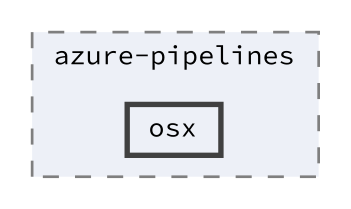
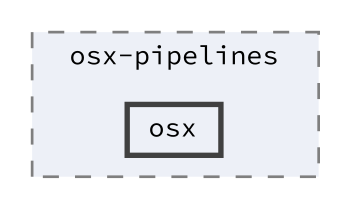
cluster "azure-pipelines": label "azure-pipelines" -> "osx-pipelines"
